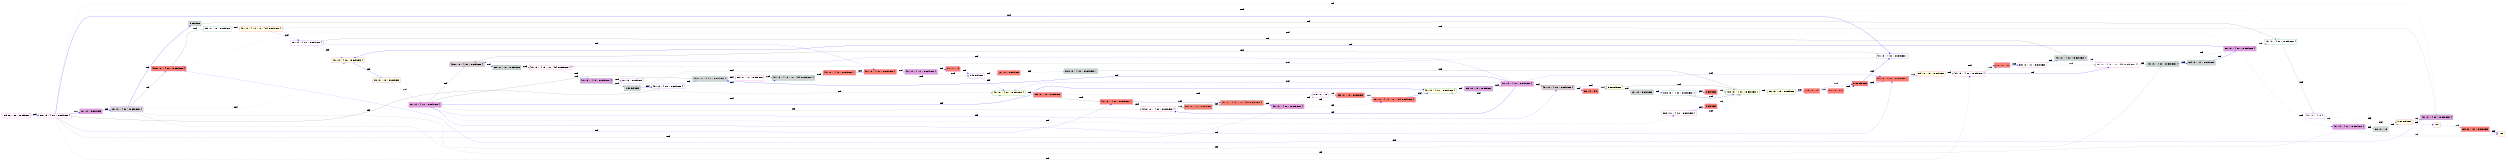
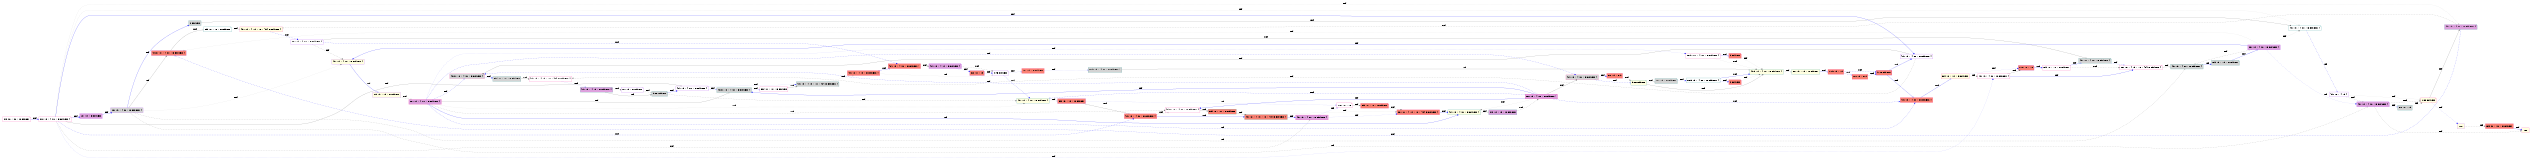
edge "ldr w1 , [ x0 , # address ]" -> "b.eq address": now "cmn w0 , # address" -> "b.eq address"
